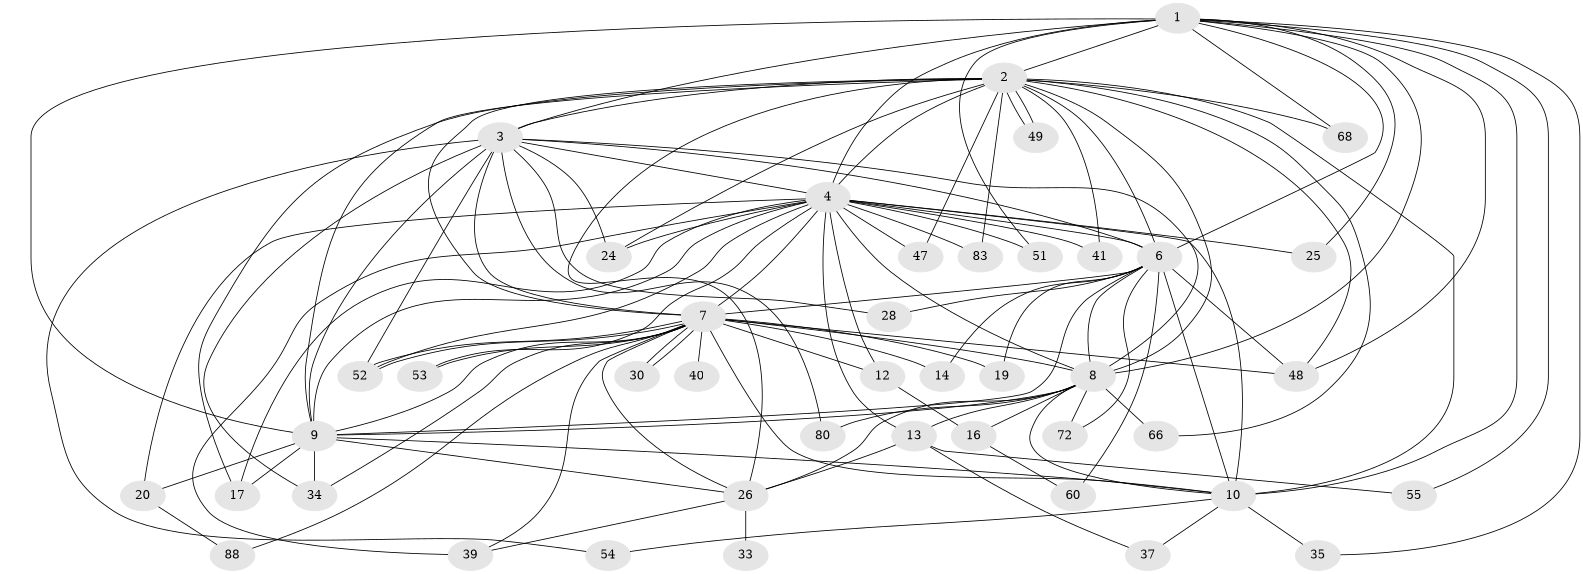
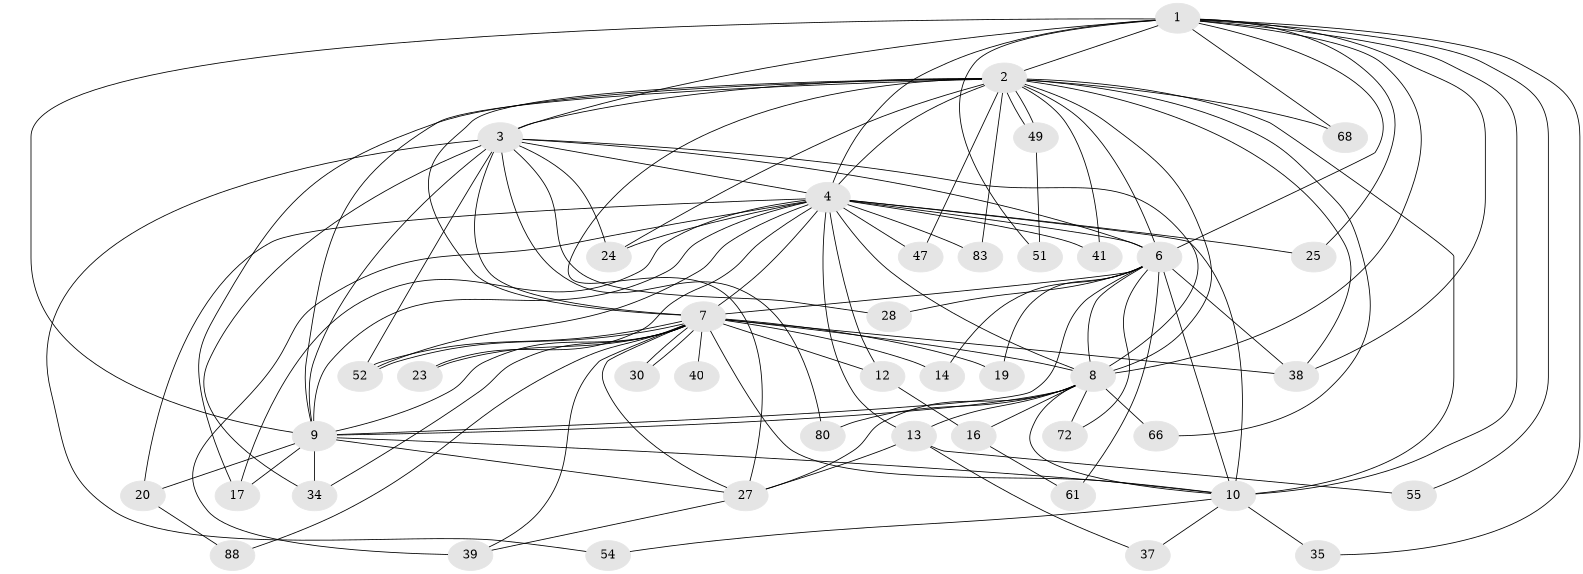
edge "4" -- "51": now "49" -- "51"
node "53": label "53" -> "23"
node "48": label "48" -> "38"
node "26": label "26" -> "27"
node "60": label "60" -> "61"
node "33": removed
